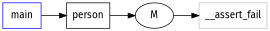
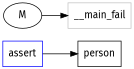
node "main": label "main" -> "assert"
edge "person" -> "M": removed
node "__assert_fail": label "__assert_fail" -> "__main_fail"
